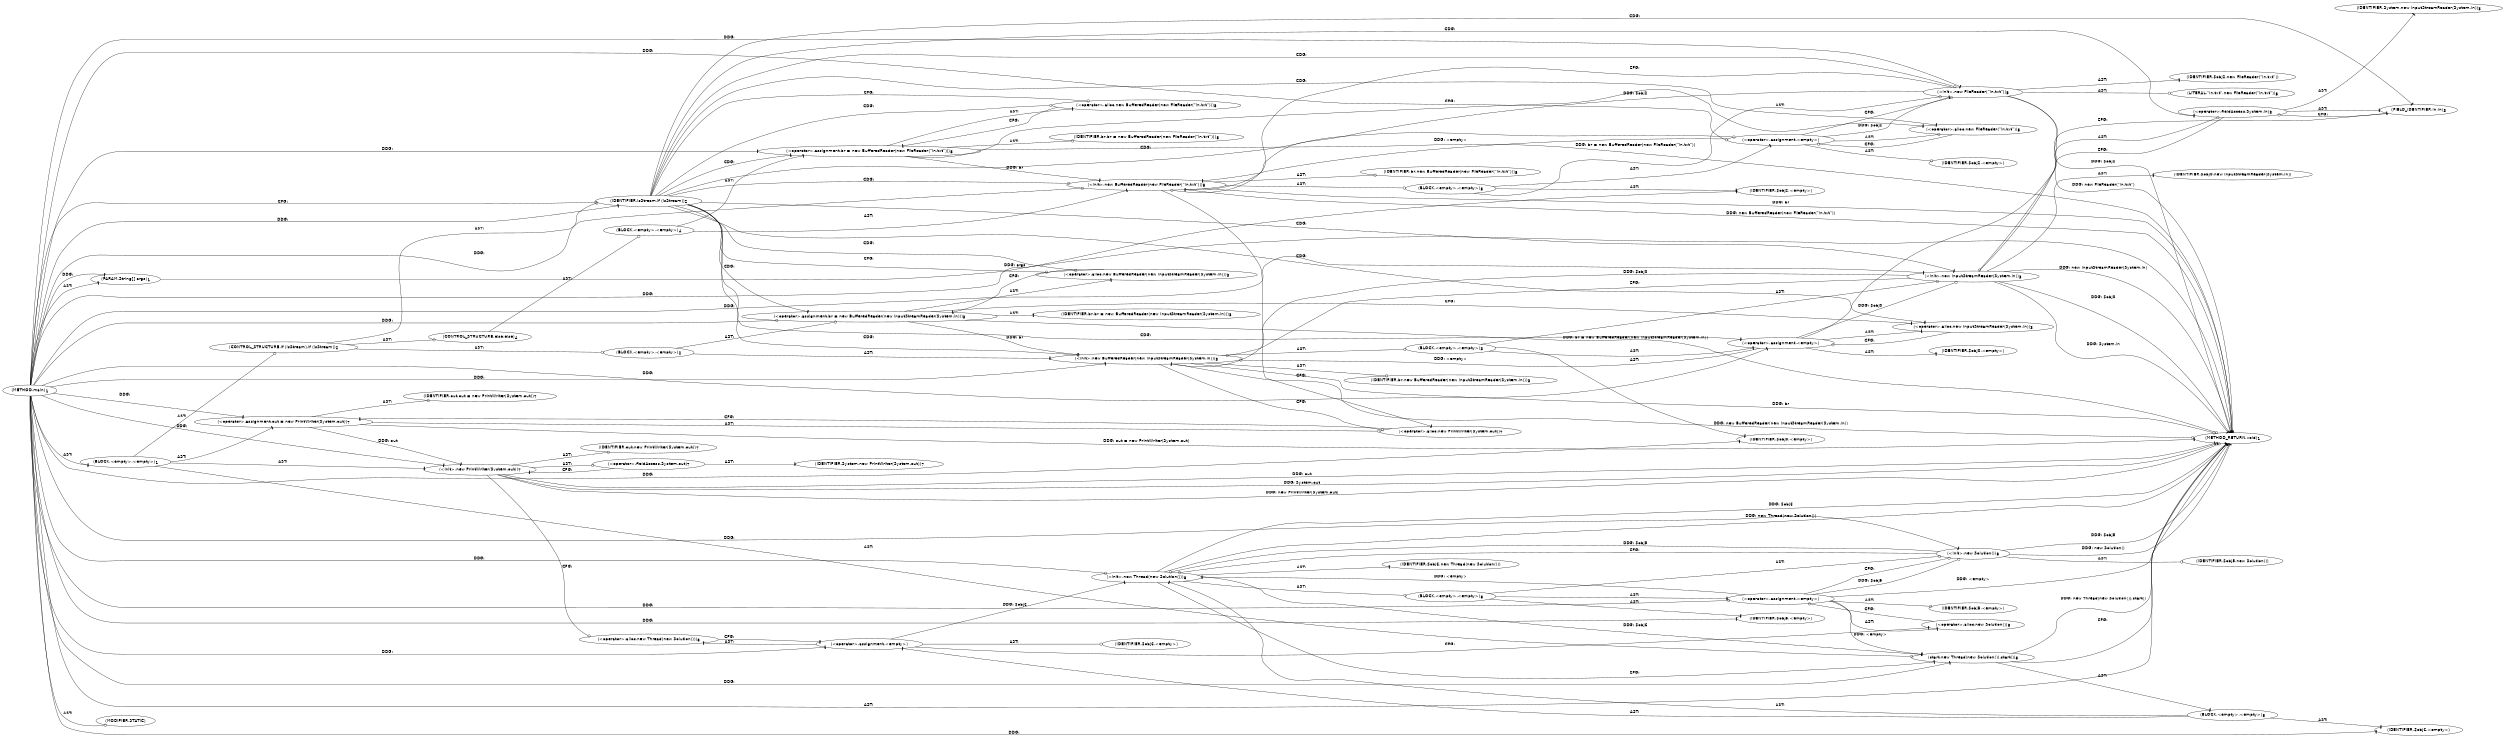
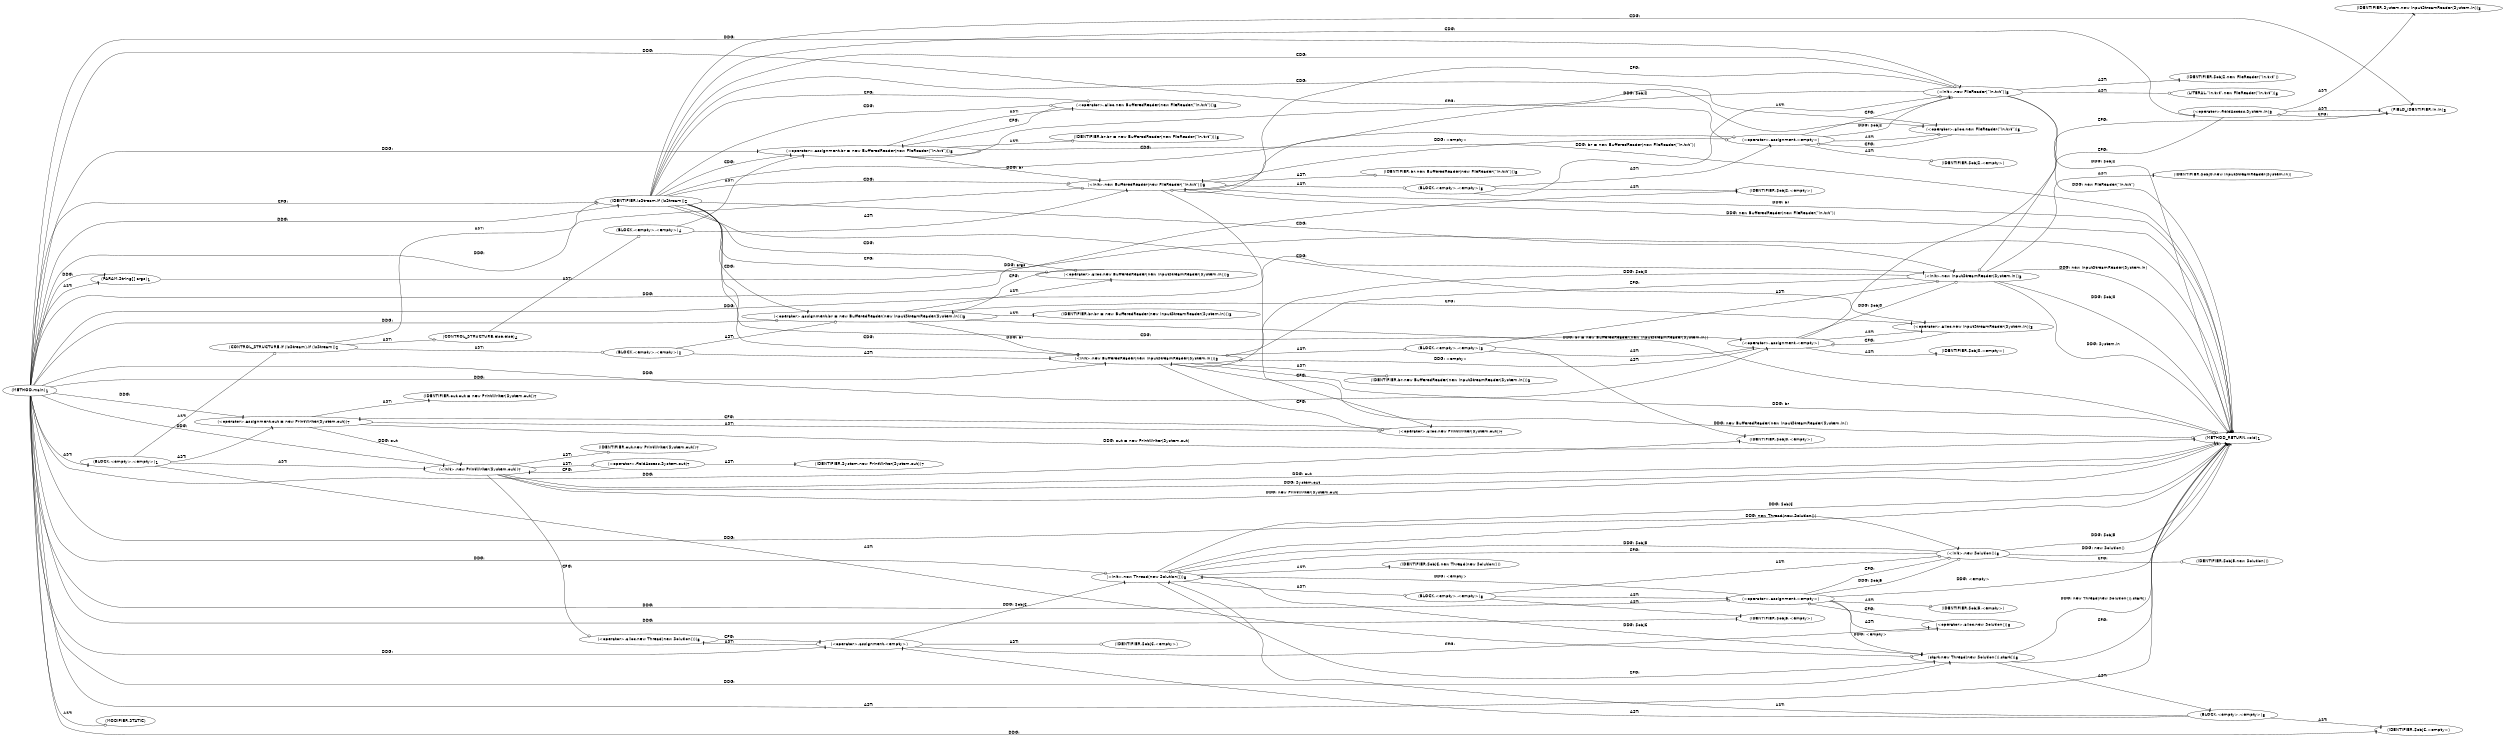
edge "(<init>,new InputStreamReader(System.in))" -> "(<operator>.fieldAccess,System.in)": removed, label "AST:"
edge "(<operator>.assignment,out = new PrintWriter(System.out))" -> "(IDENTIFIER,out,out = new PrintWriter(System.out))": arrowhead odot -> tee
edge "(<init>,new Solution())" -> "(IDENTIFIER,$obj5,new Solution())": label "AST: " -> "CFG: "
